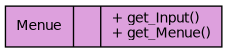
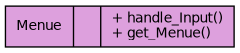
node "Menue": text "+ get_Input()" -> "+ handle_Input()"
